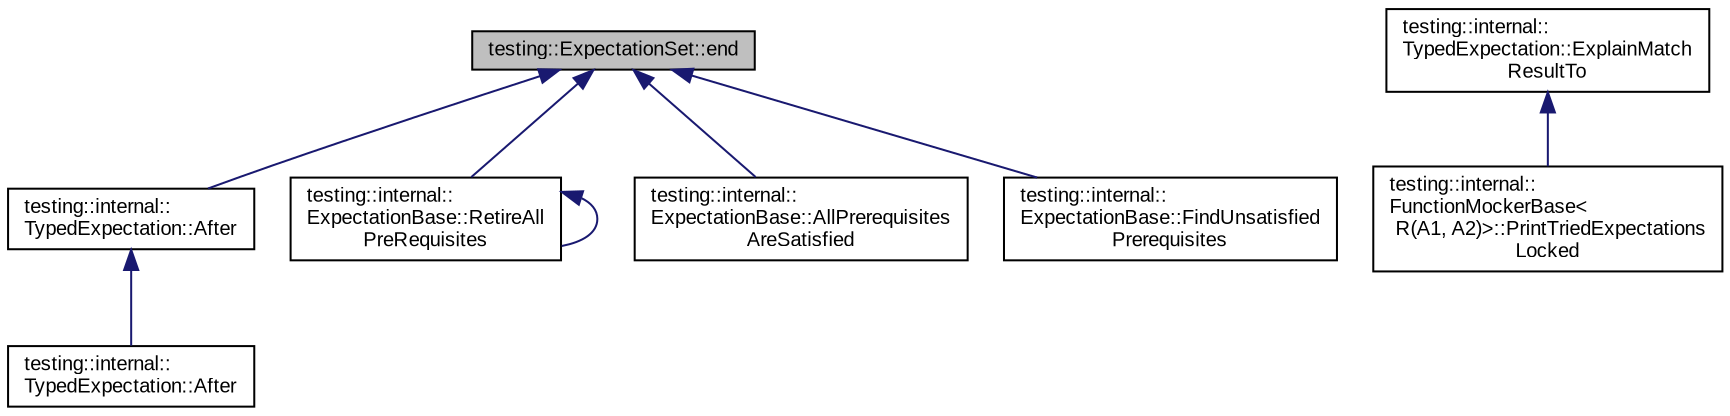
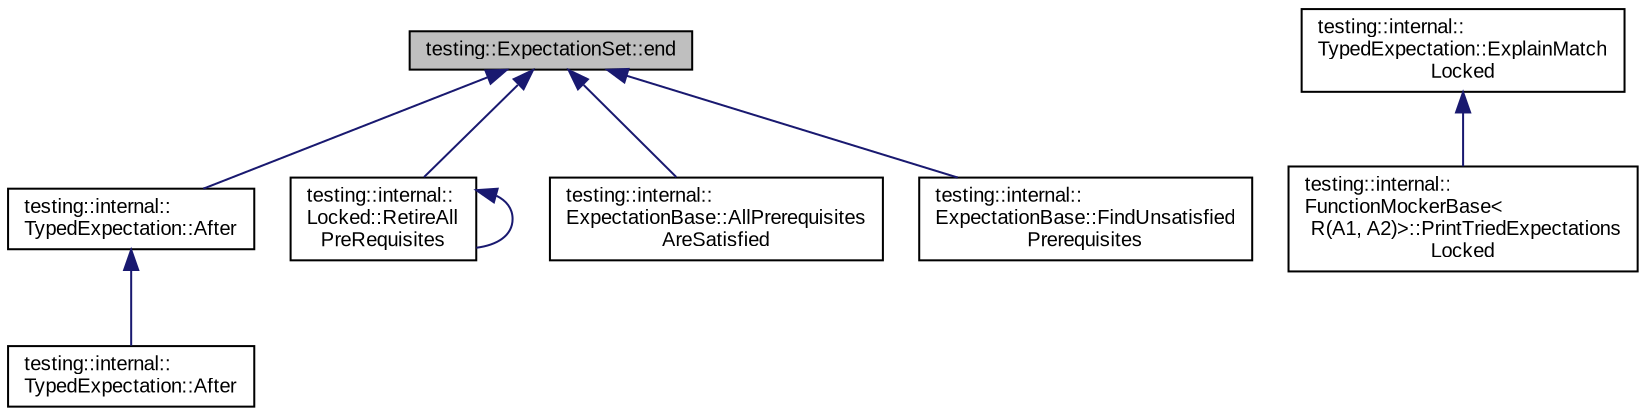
node "testing::internal:: TypedExpectation::ExplainMatch ResultTo": label "testing::internal:: TypedExpectation::ExplainMatch ResultTo" -> "testing::internal:: TypedExpectation::ExplainMatch Locked"
node "testing::internal:: ExpectationBase::RetireAll PreRequisites": label "testing::internal:: ExpectationBase::RetireAll PreRequisites" -> "testing::internal:: Locked::RetireAll PreRequisites"
